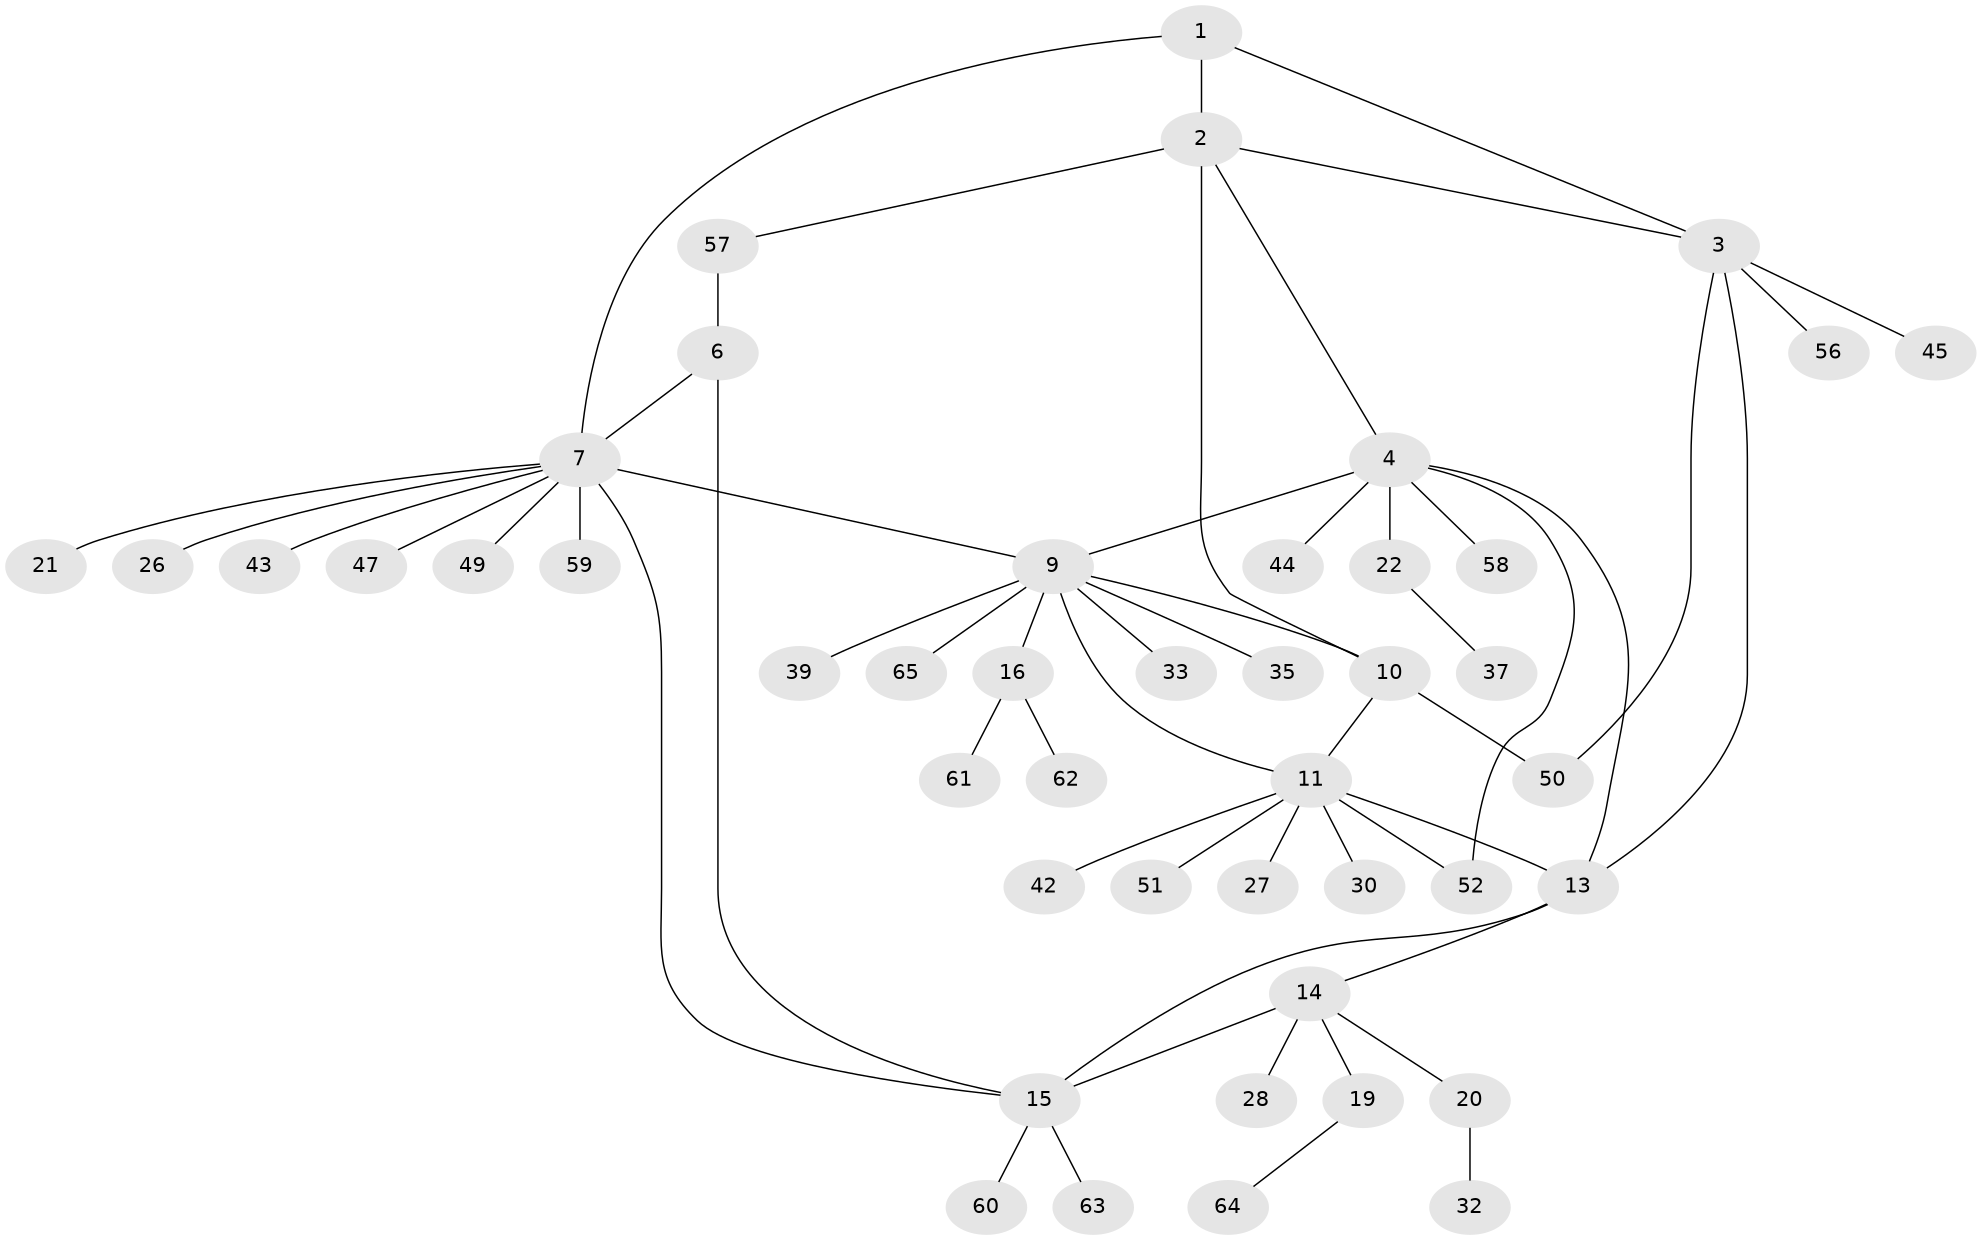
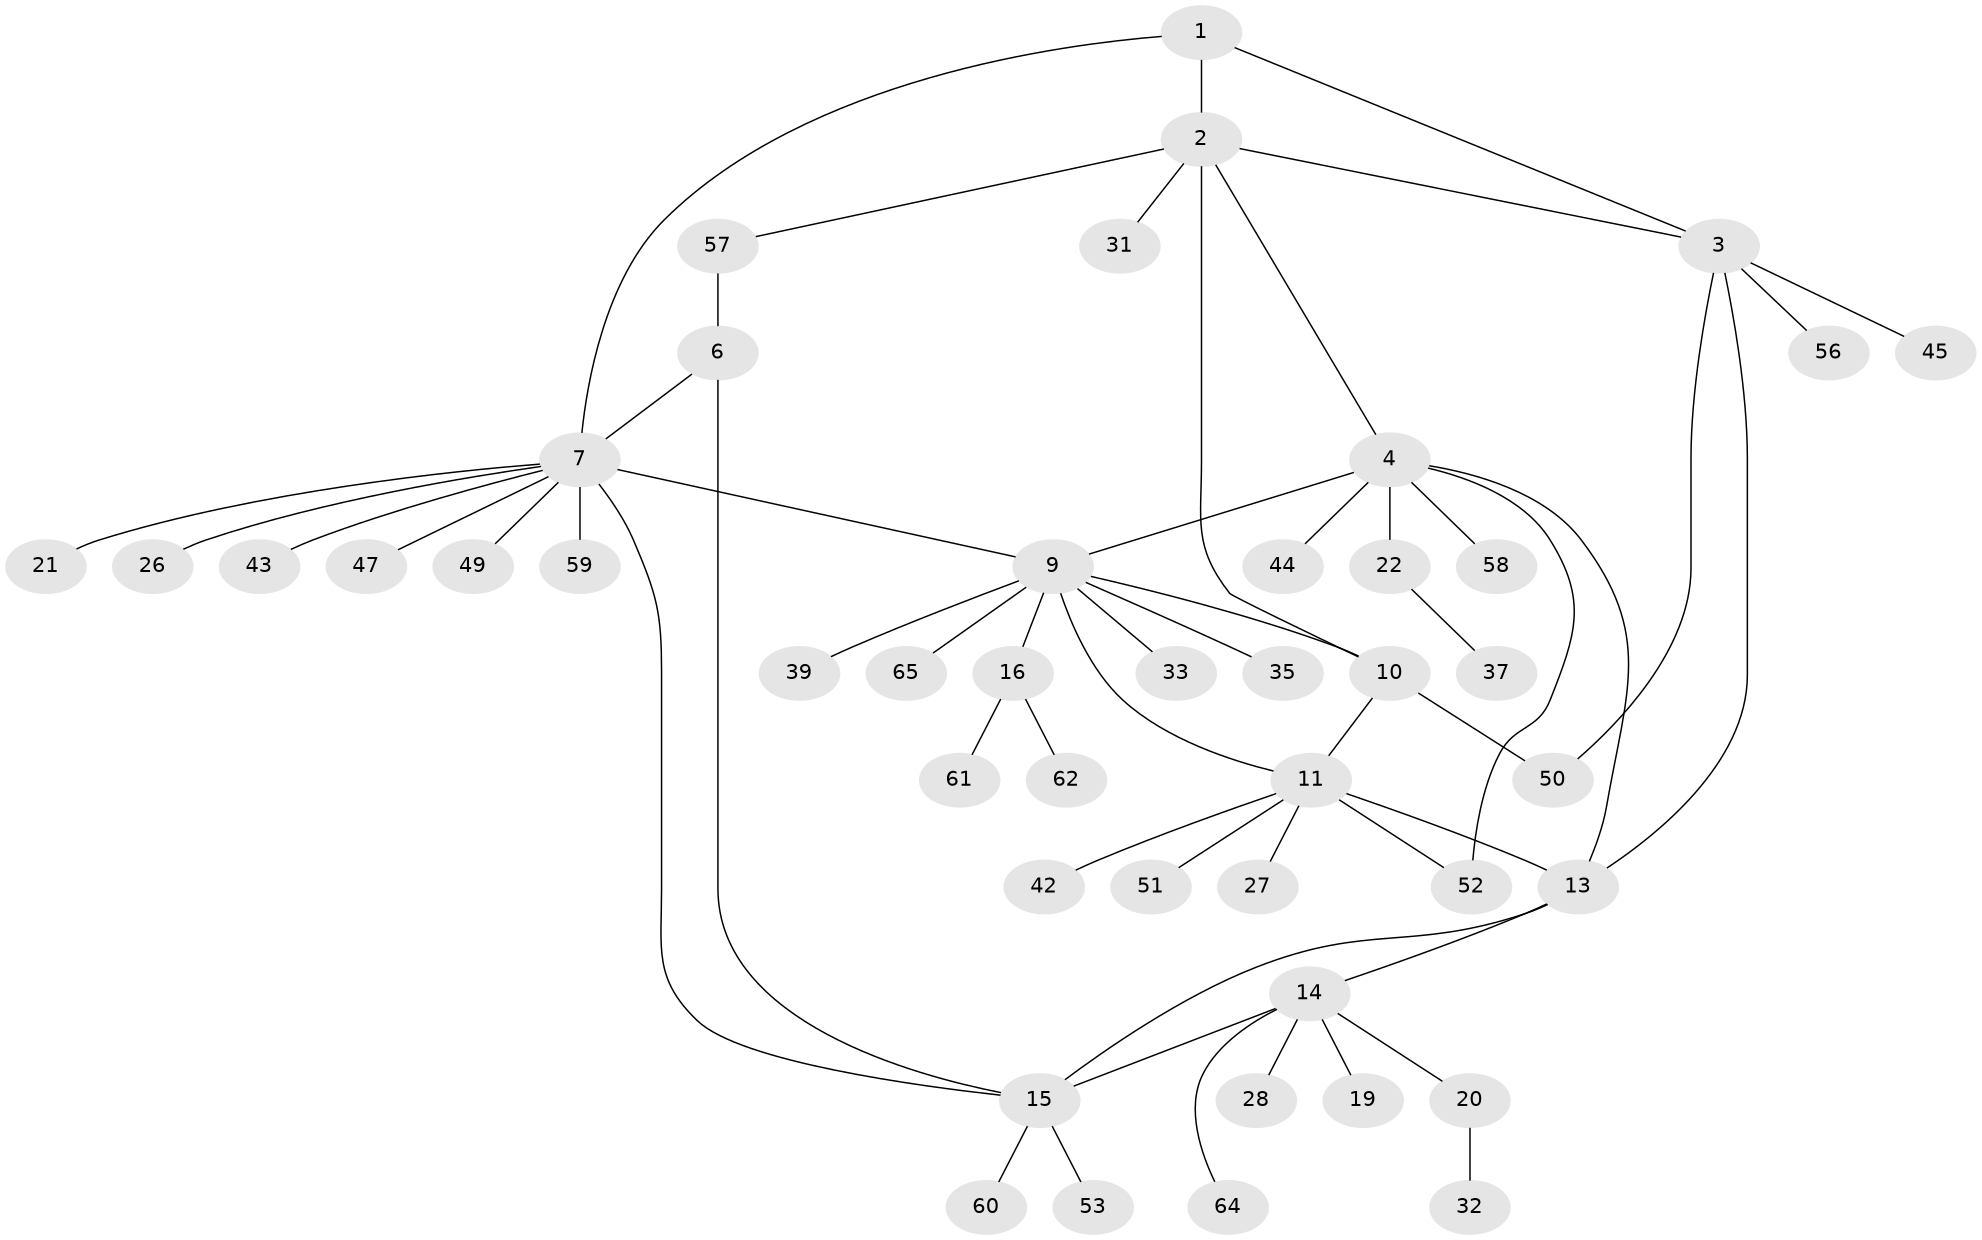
node "31": added
node "30": removed
edge "19" -- "64": now "14" -- "64"
node "63": label "63" -> "53"
